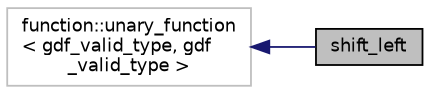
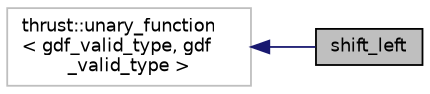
node "function::unary_function < gdf_valid_type, gdf _valid_type >": label "function::unary_function < gdf_valid_type, gdf _valid_type >" -> "thrust::unary_function < gdf_valid_type, gdf _valid_type >"
